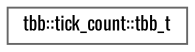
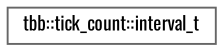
node "tbb::tick_count::tbb_t": label "tbb::tick_count::tbb_t" -> "tbb::tick_count::interval_t"
